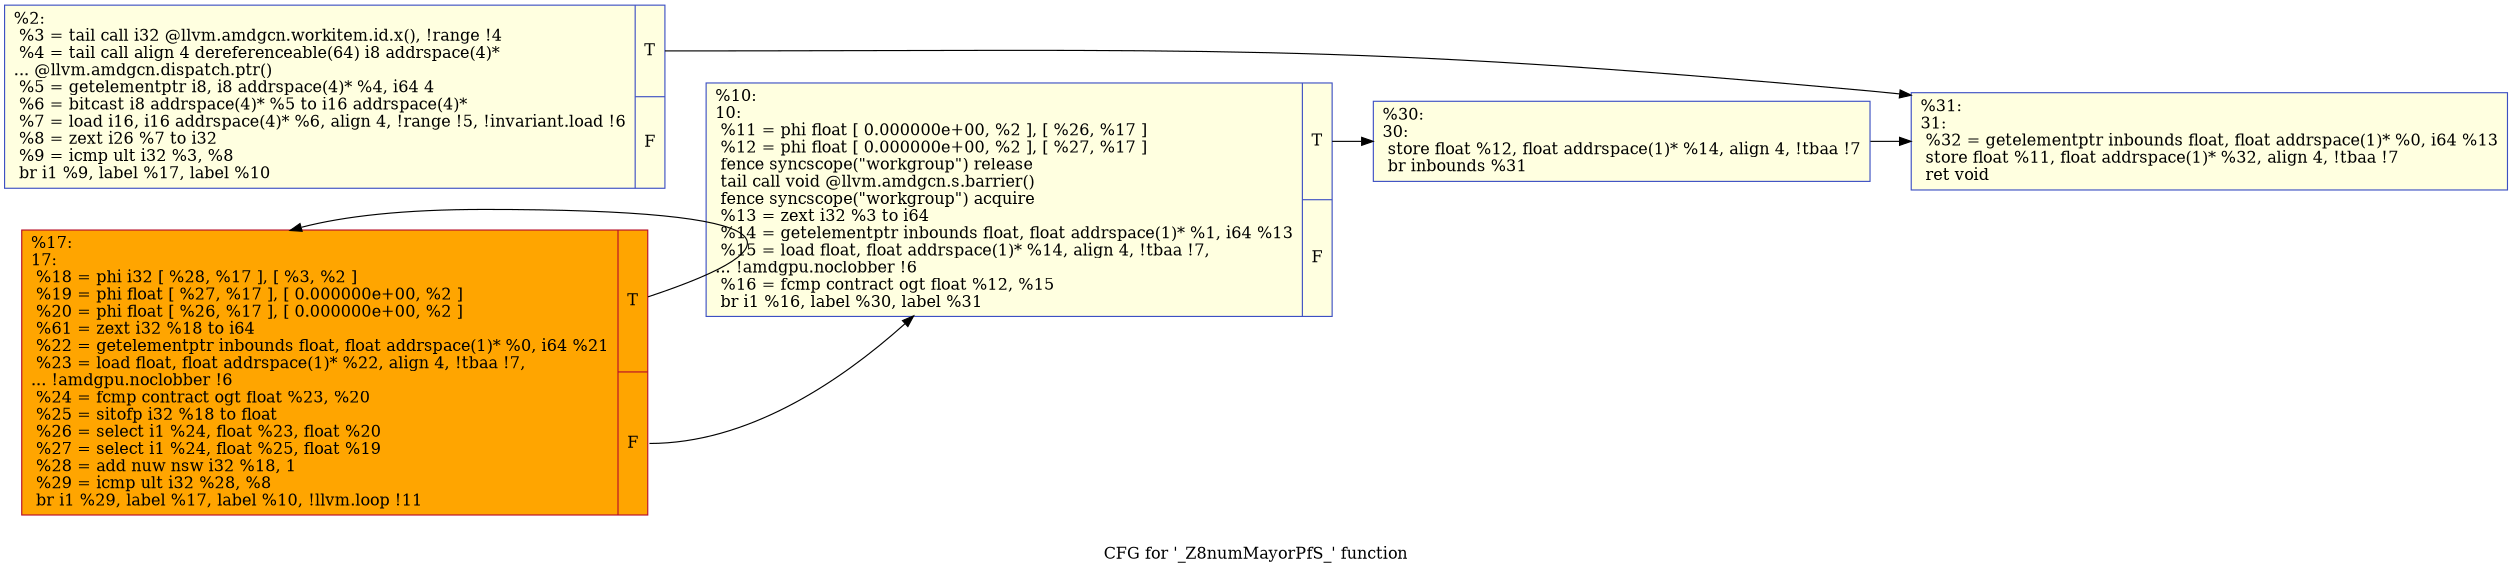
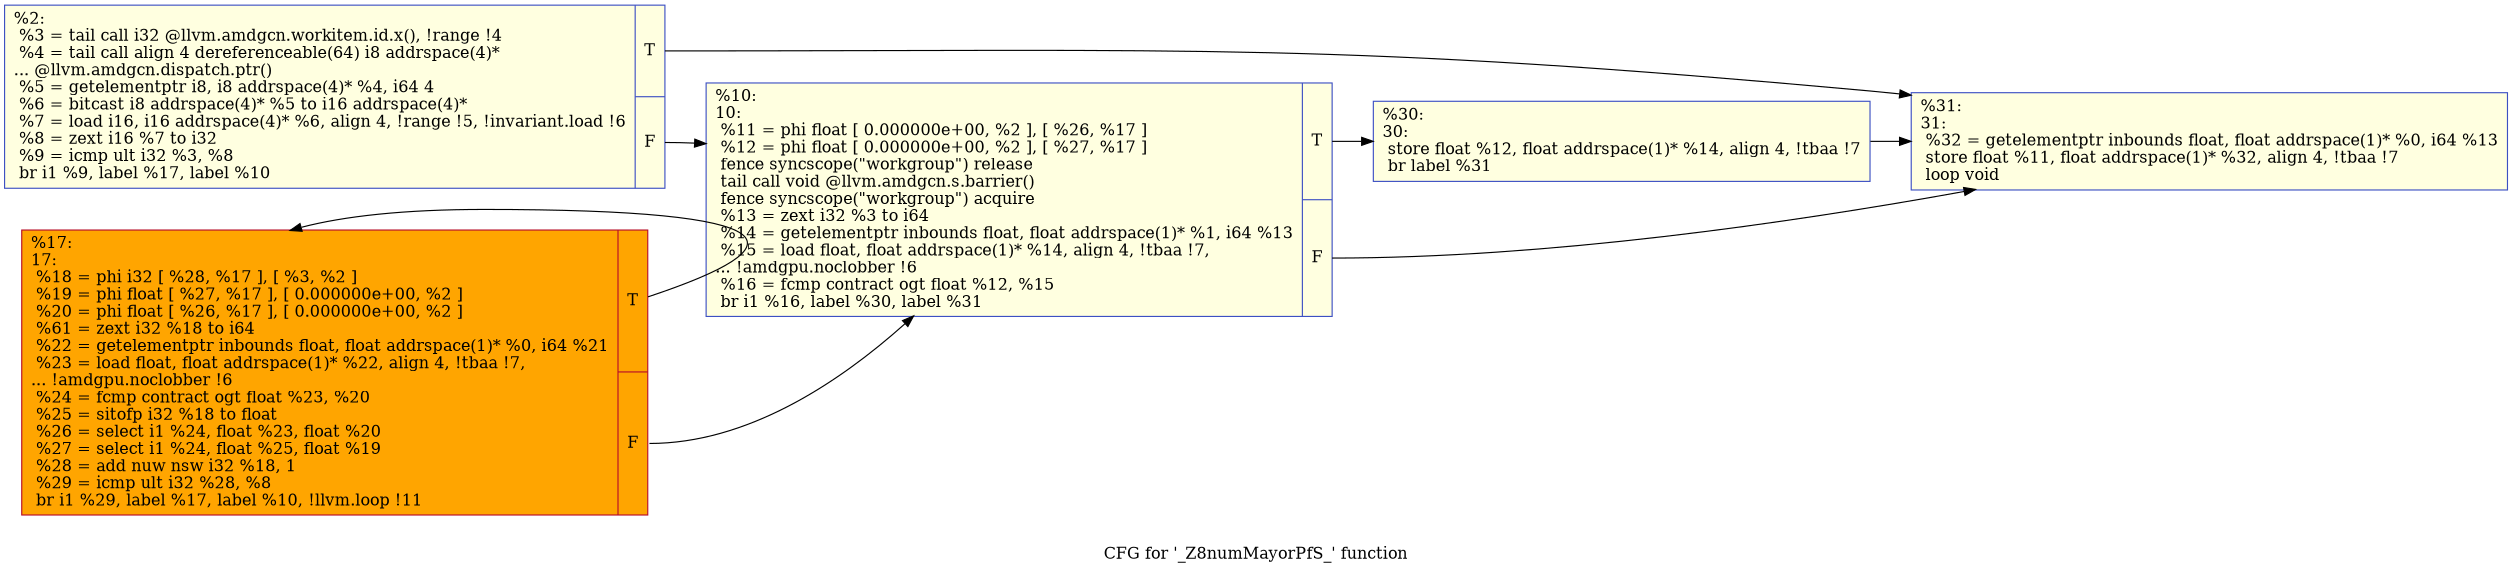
node "%2:": text "%8 = zext i26 %7 to i32" -> "%8 = zext i16 %7 to i32"
edge "%2:" -> "%10:": added
node "%30:": text "br inbounds %31" -> "br label %31"
node "%31:": text "ret void" -> "loop void"
edge "%10:" -> "%31:": added
